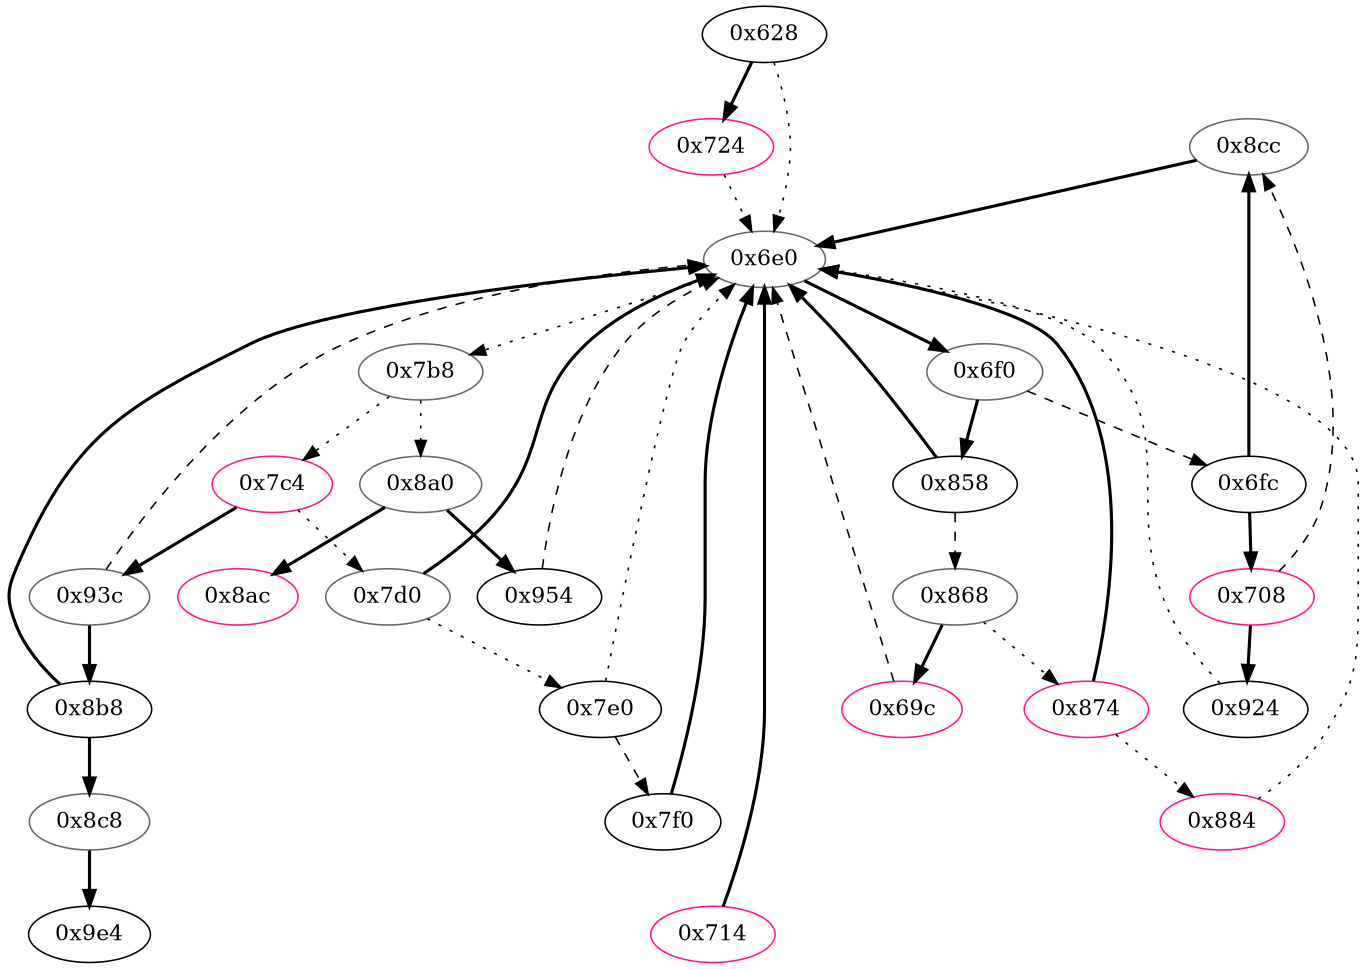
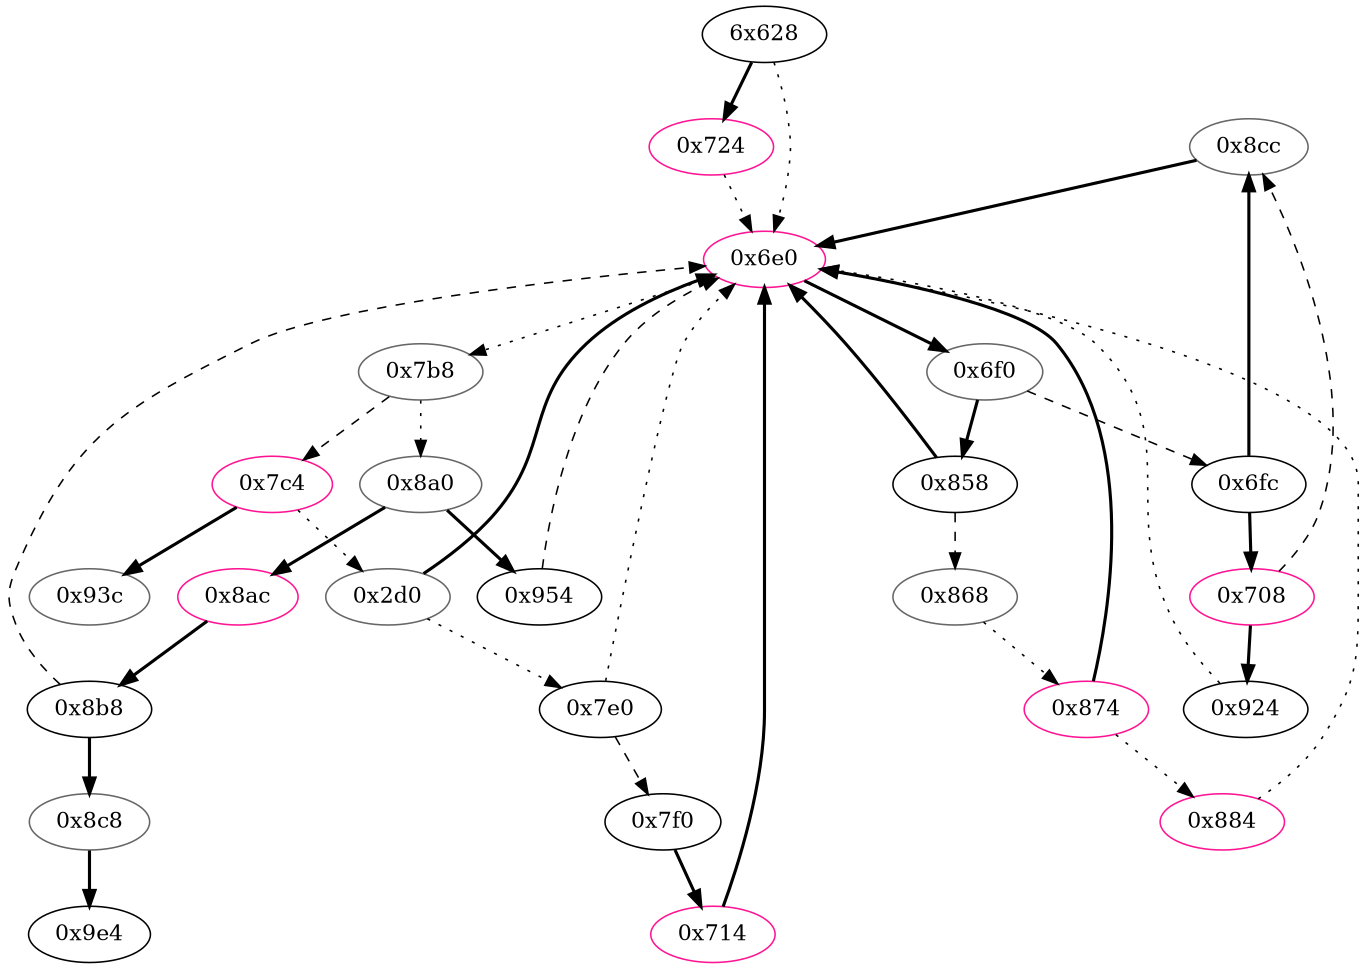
node "0x628": label "0x628" -> "6x628"
node "0x6e0": color gray40 -> deeppink
edge "0x93c" -> "0x6e0": removed
edge "0x8b8" -> "0x6e0": style bold -> dashed
edge "0x7b8" -> "0x7c4": style dotted -> dashed
edge "0x7f0" -> "0x6e0": now "0x7f0" -> "0x714"
node "0x7d0": label "0x7d0" -> "0x2d0"
edge "0x93c" -> "0x8b8": now "0x8ac" -> "0x8b8"
node "0x69c": removed
